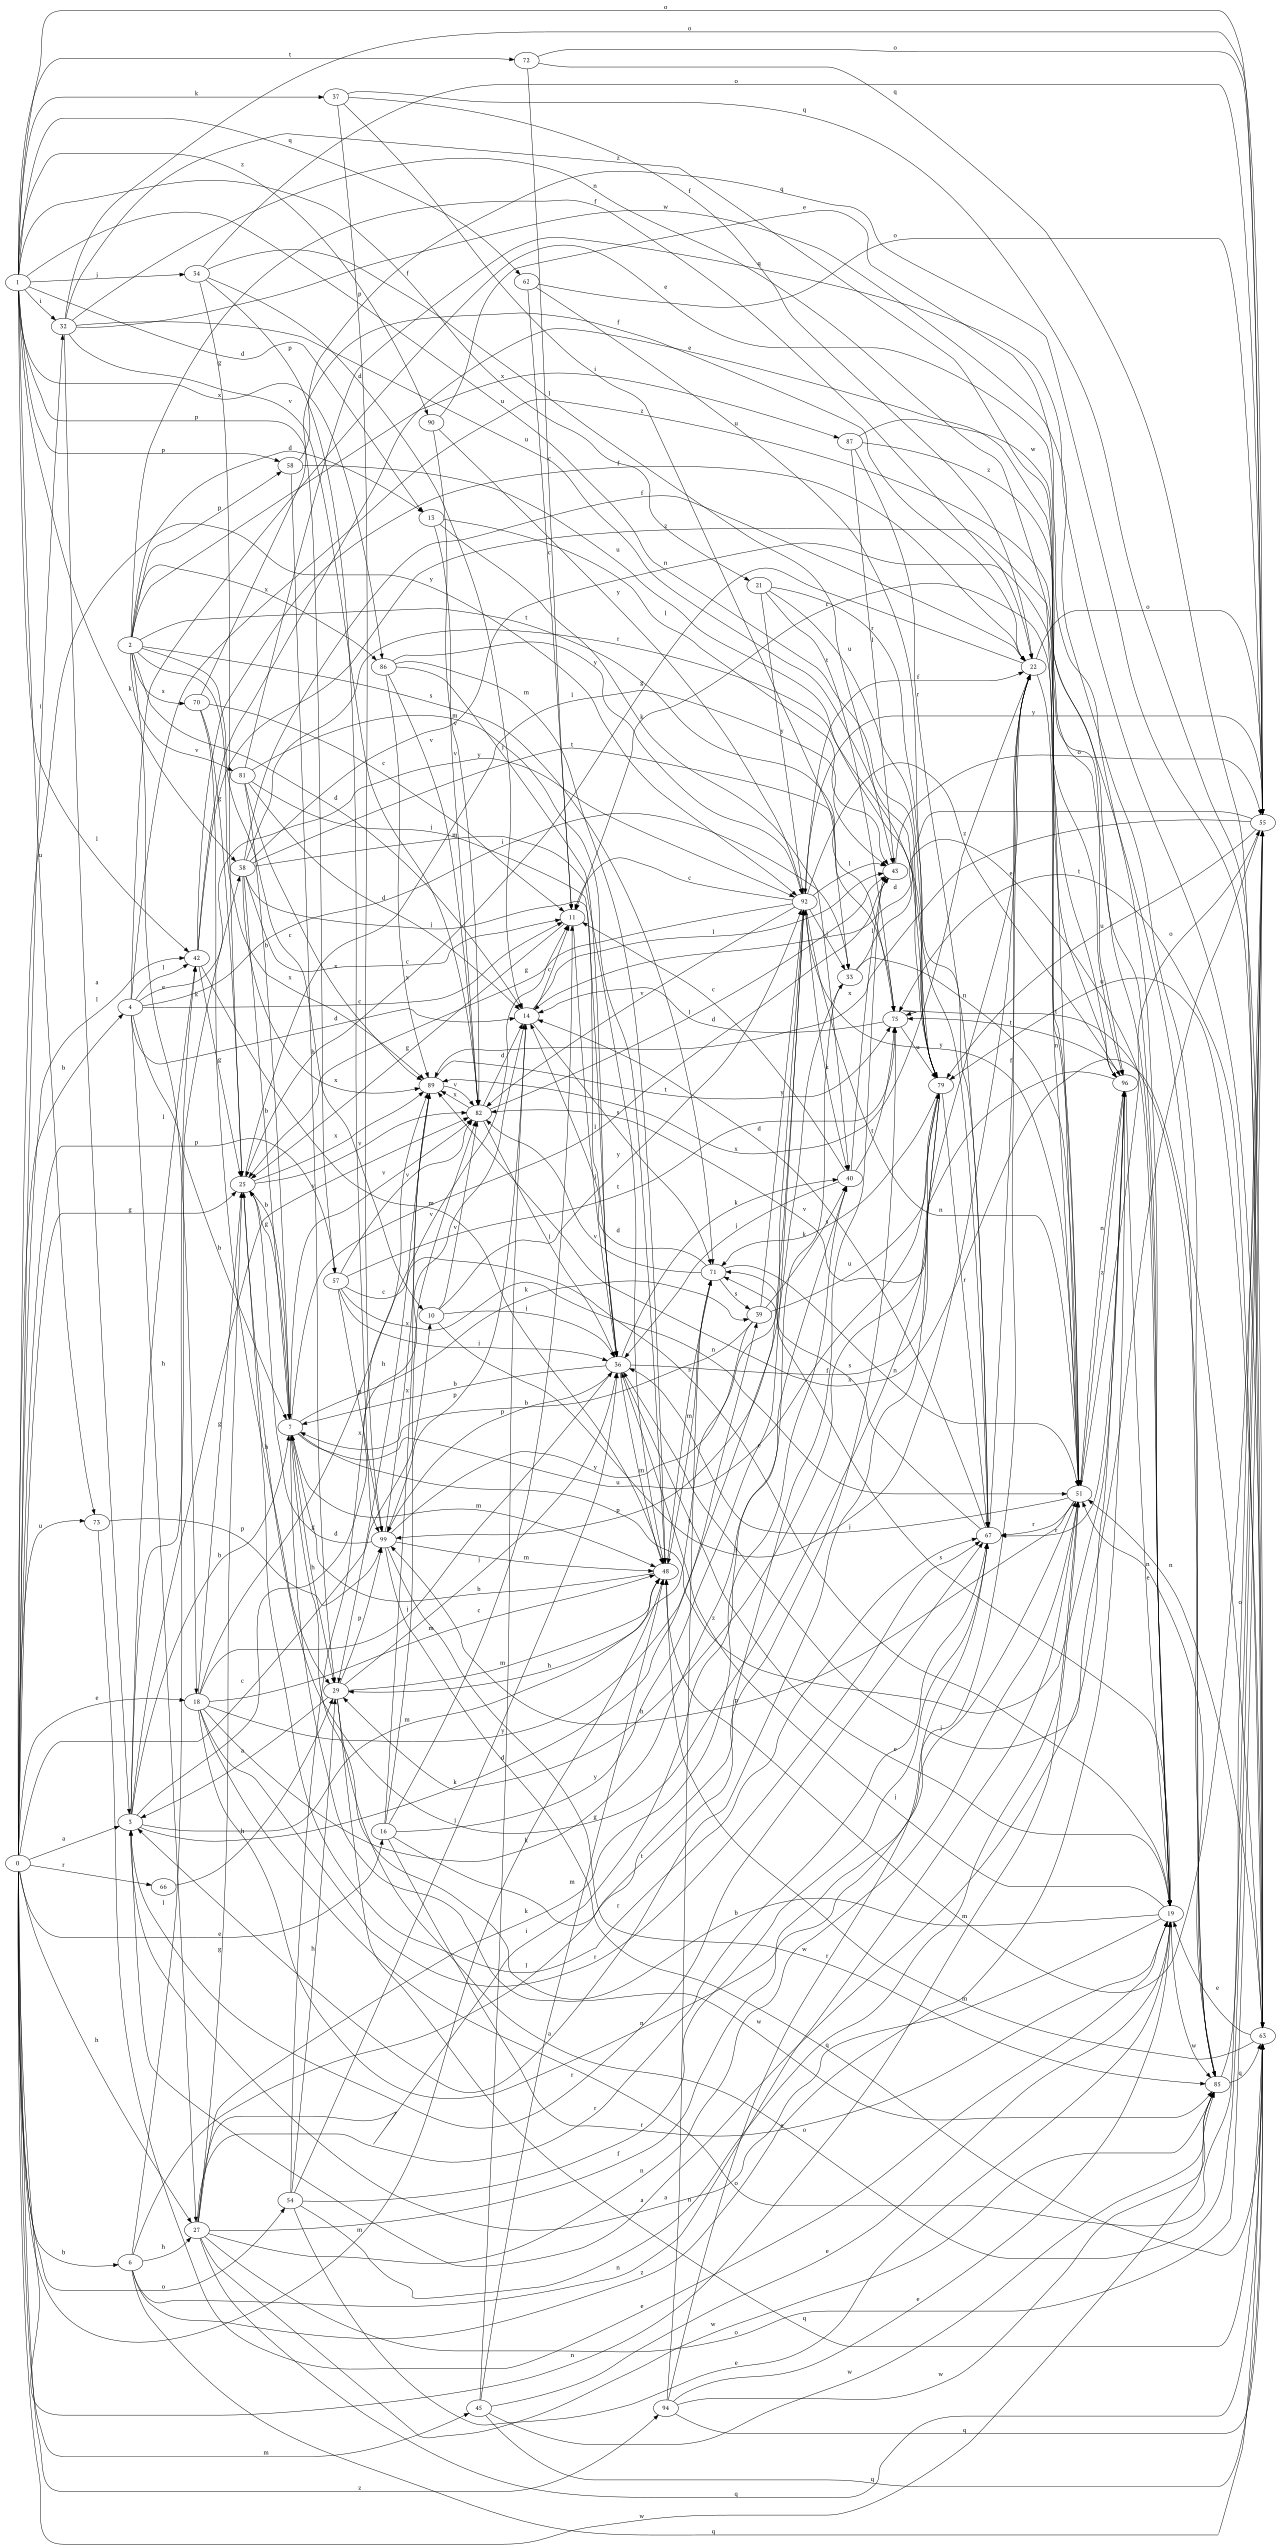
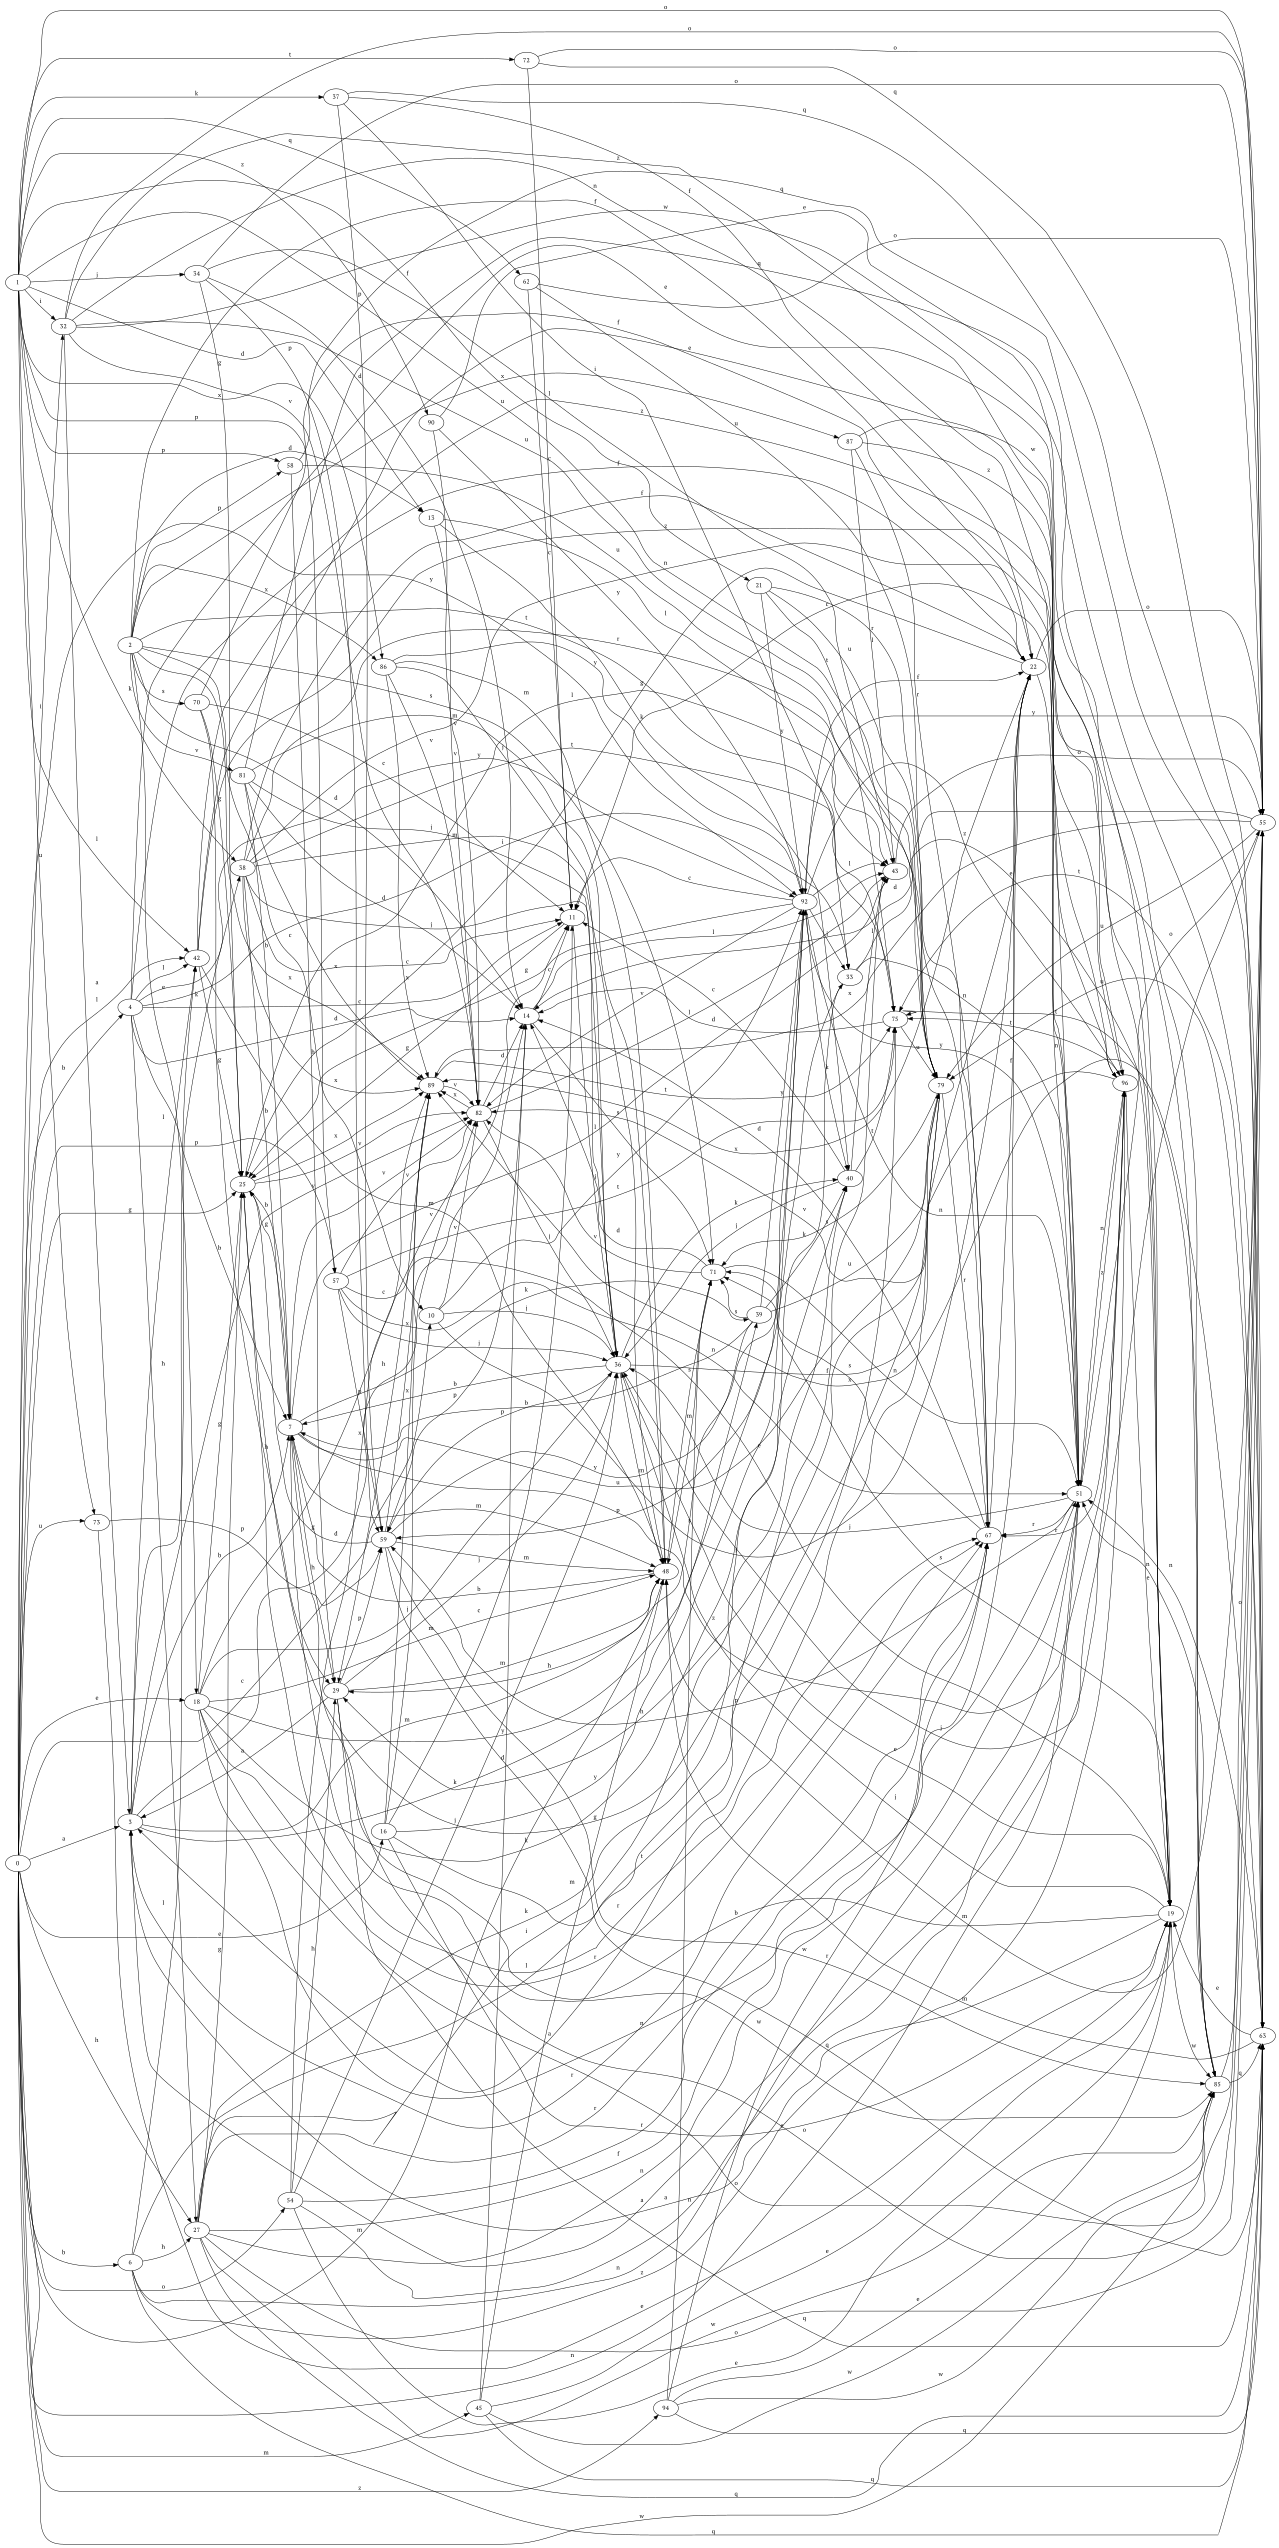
edge "71" -> "39": reversed
node "99": label "99" -> "59"
node "66": removed
